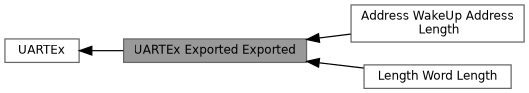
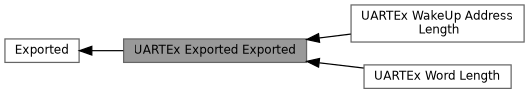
node "Address WakeUp Address Length": label "Address WakeUp Address Length" -> "UARTEx WakeUp Address Length"
node "UARTEx": label "UARTEx" -> "Exported"
node "Length Word Length": label "Length Word Length" -> "UARTEx Word Length"
